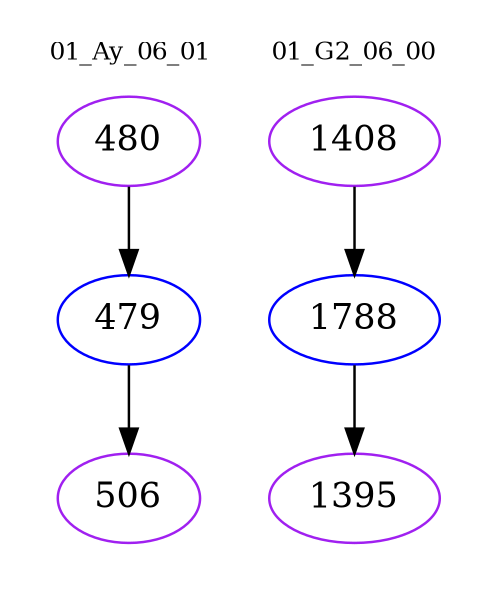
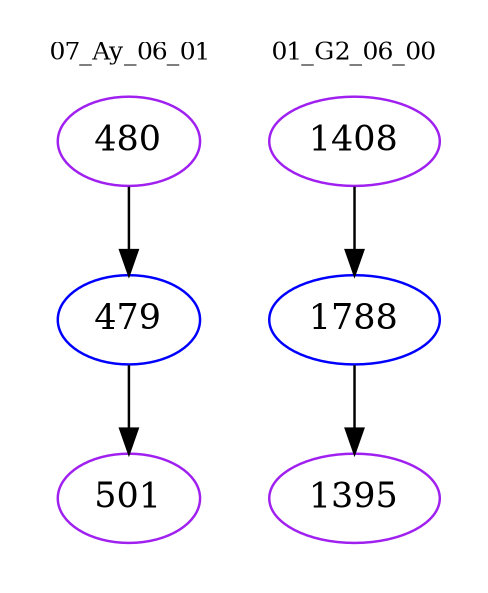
cluster "01_Ay_06_01": label "01_Ay_06_01" -> "07_Ay_06_01"
node "506": label "506" -> "501"
